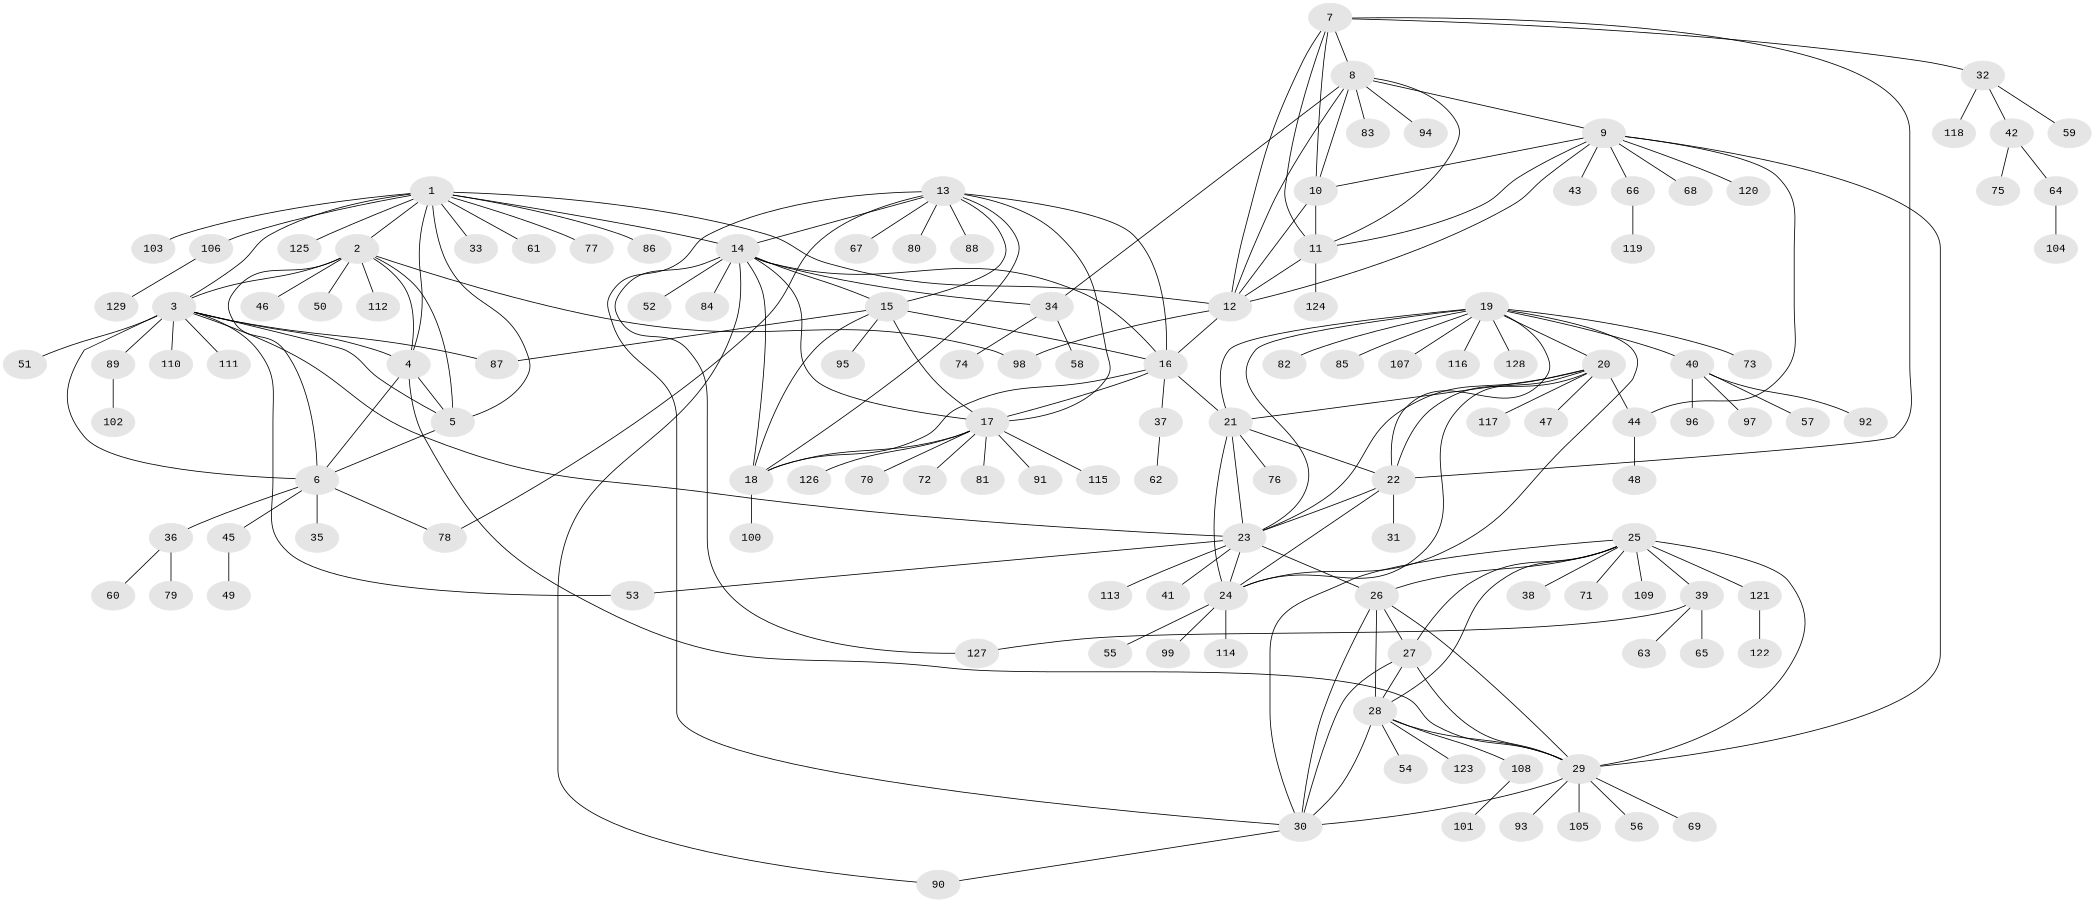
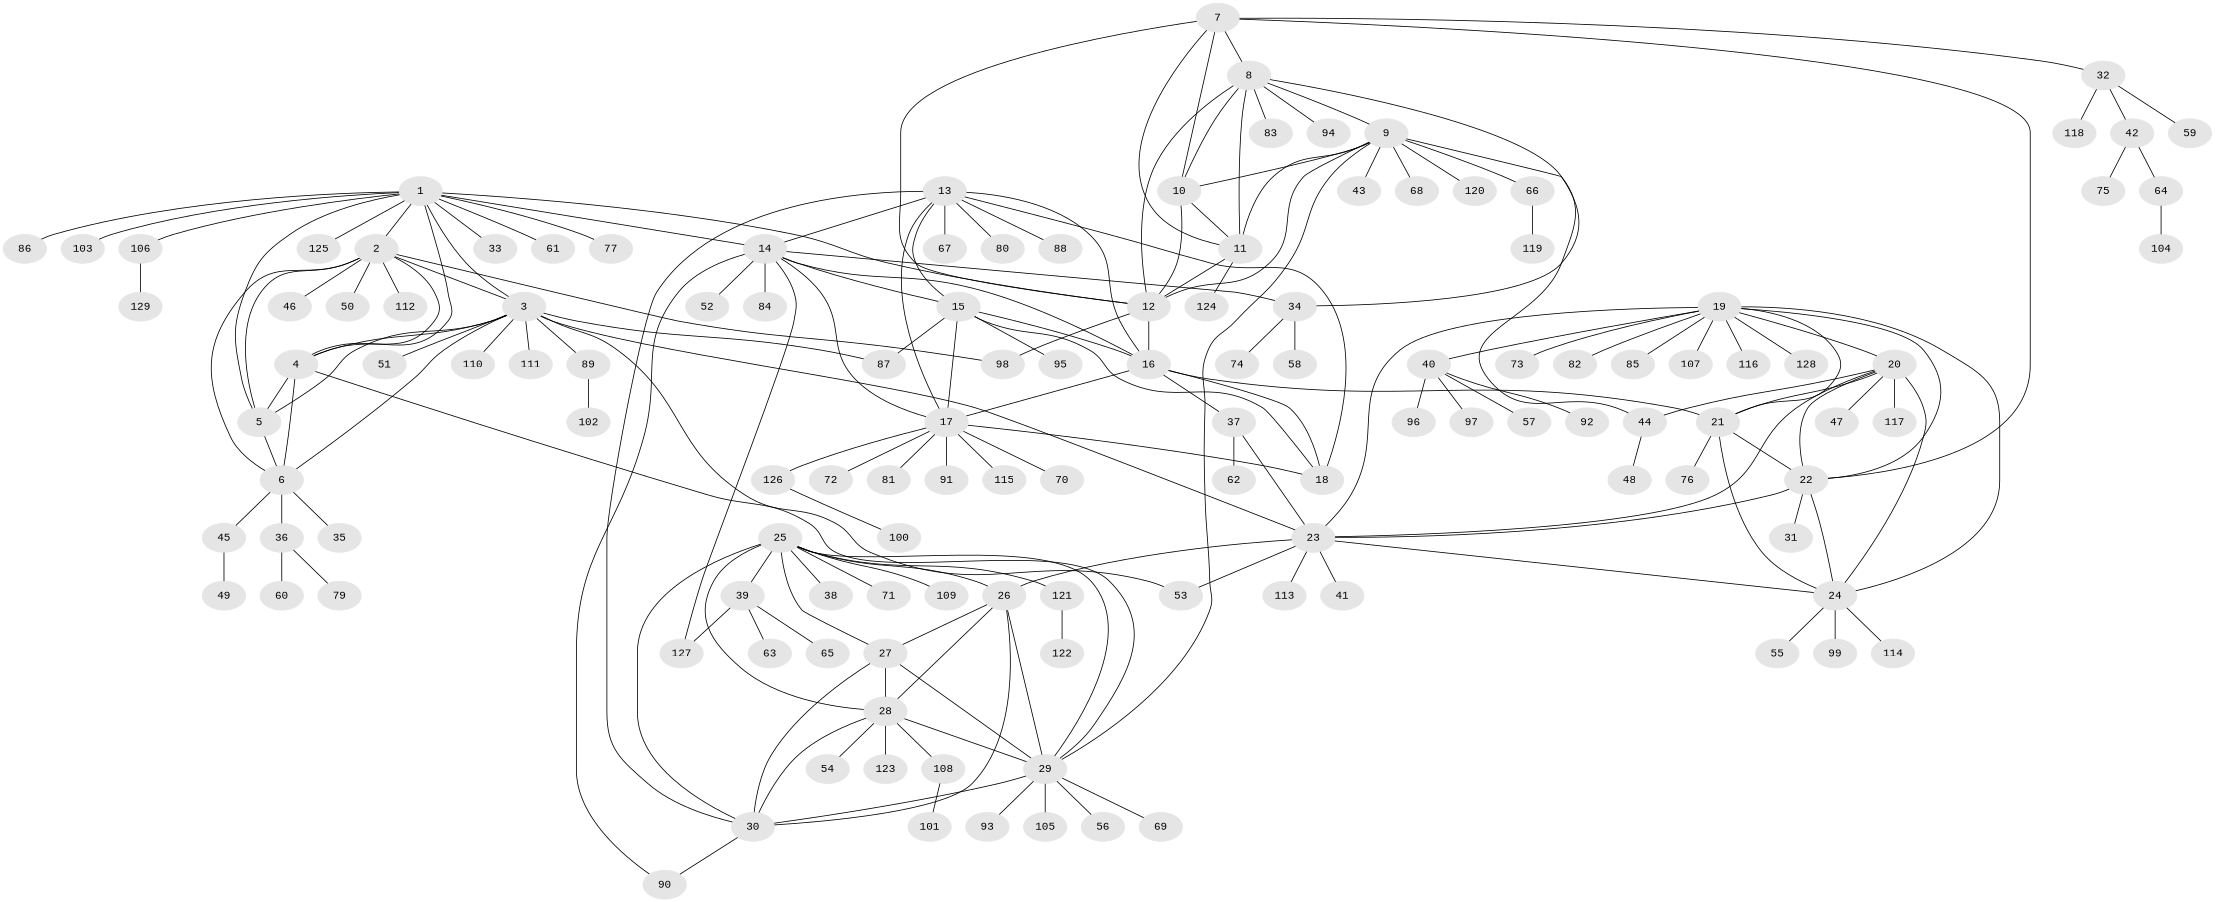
edge "14" -- "18": removed
edge "21" -- "23": now "37" -- "23"
edge "18" -- "100": now "126" -- "100"
node "78": removed
